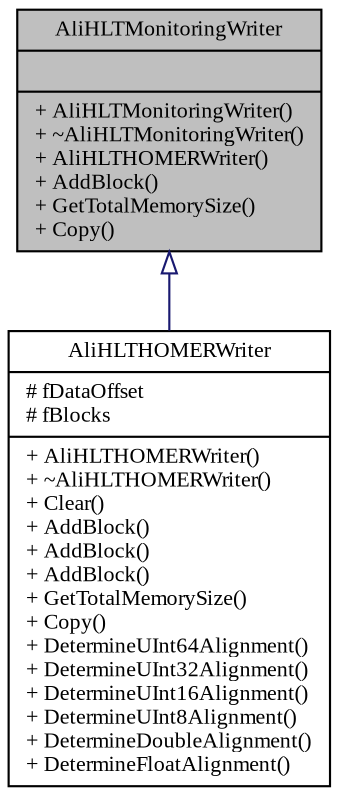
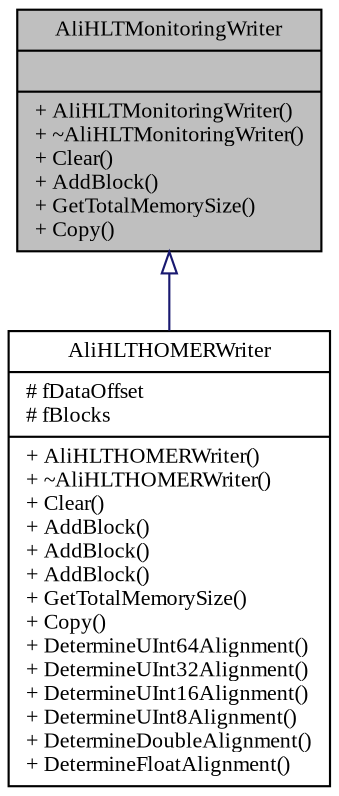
node "AliHLTMonitoringWriter": text "+ AliHLTHOMERWriter()" -> "+ Clear()"
